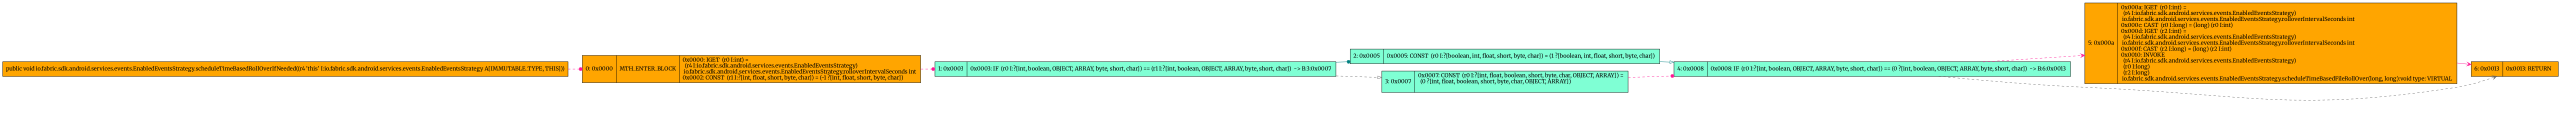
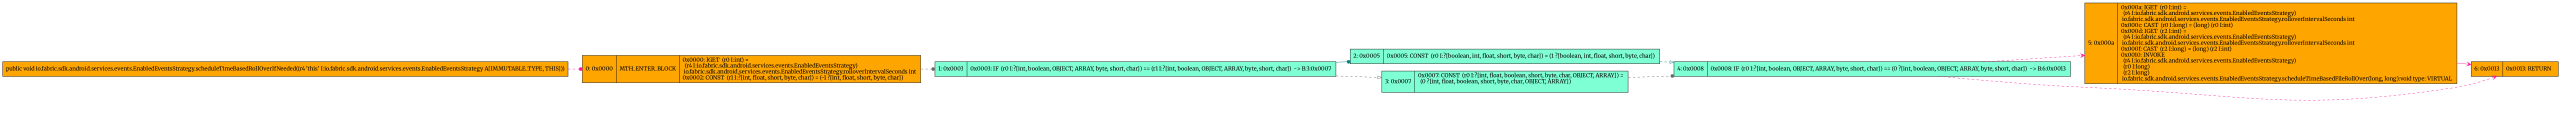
edge "2: 0x0005" -> "4: 0x0008": style solid -> dashed
edge "0: 0x0000" -> "1: 0x0003": color deeppink -> gray40
edge "3: 0x0007" -> "4: 0x0008": color deeppink -> gray40
edge "4: 0x0008" -> "6: 0x0013": color gray40 -> deeppink
